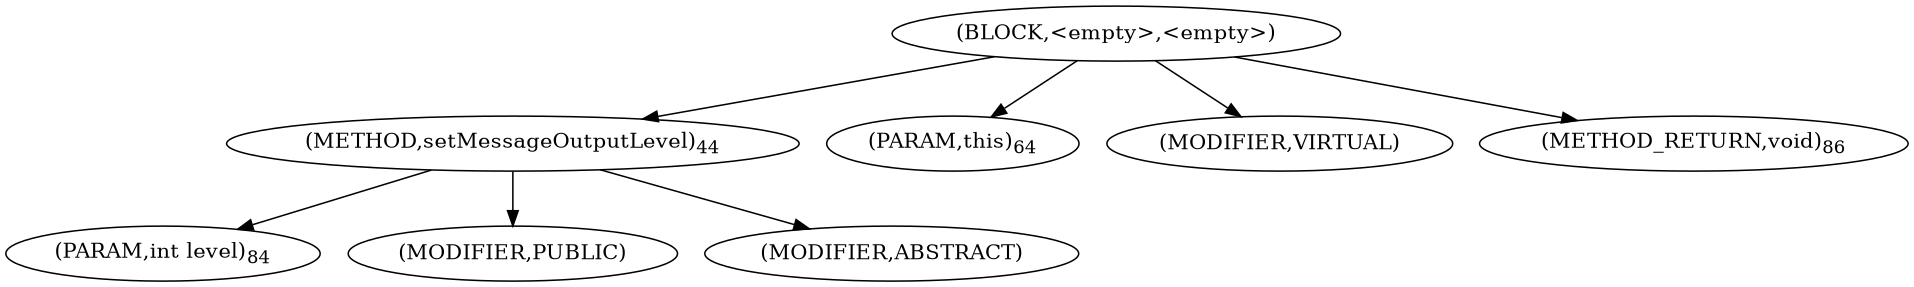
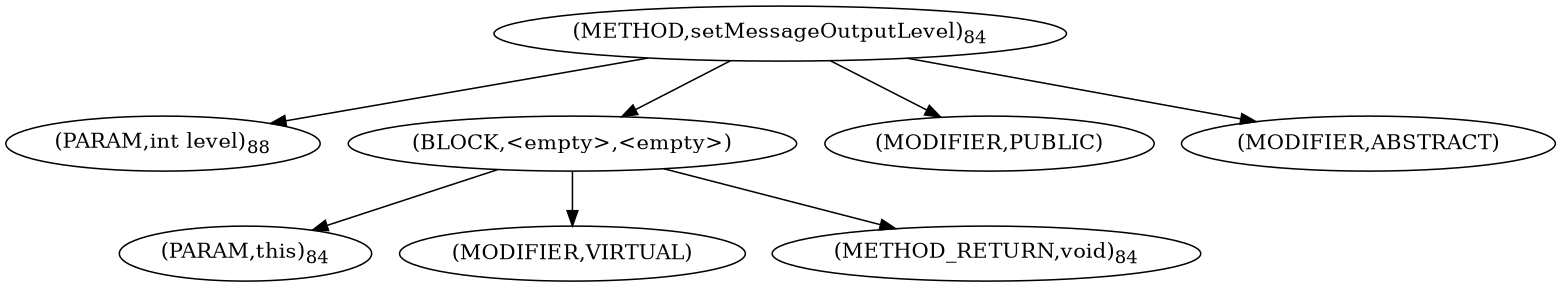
edge "(BLOCK,<empty>,<empty>)" -> "(METHOD,setMessageOutputLevel)": reversed
node "(METHOD,setMessageOutputLevel)": text "44" -> "84"
node "(PARAM,this)": text "64" -> "84"
node "(METHOD_RETURN,void)": text "86" -> "84"
node "(PARAM,int level)": text "84" -> "88"
